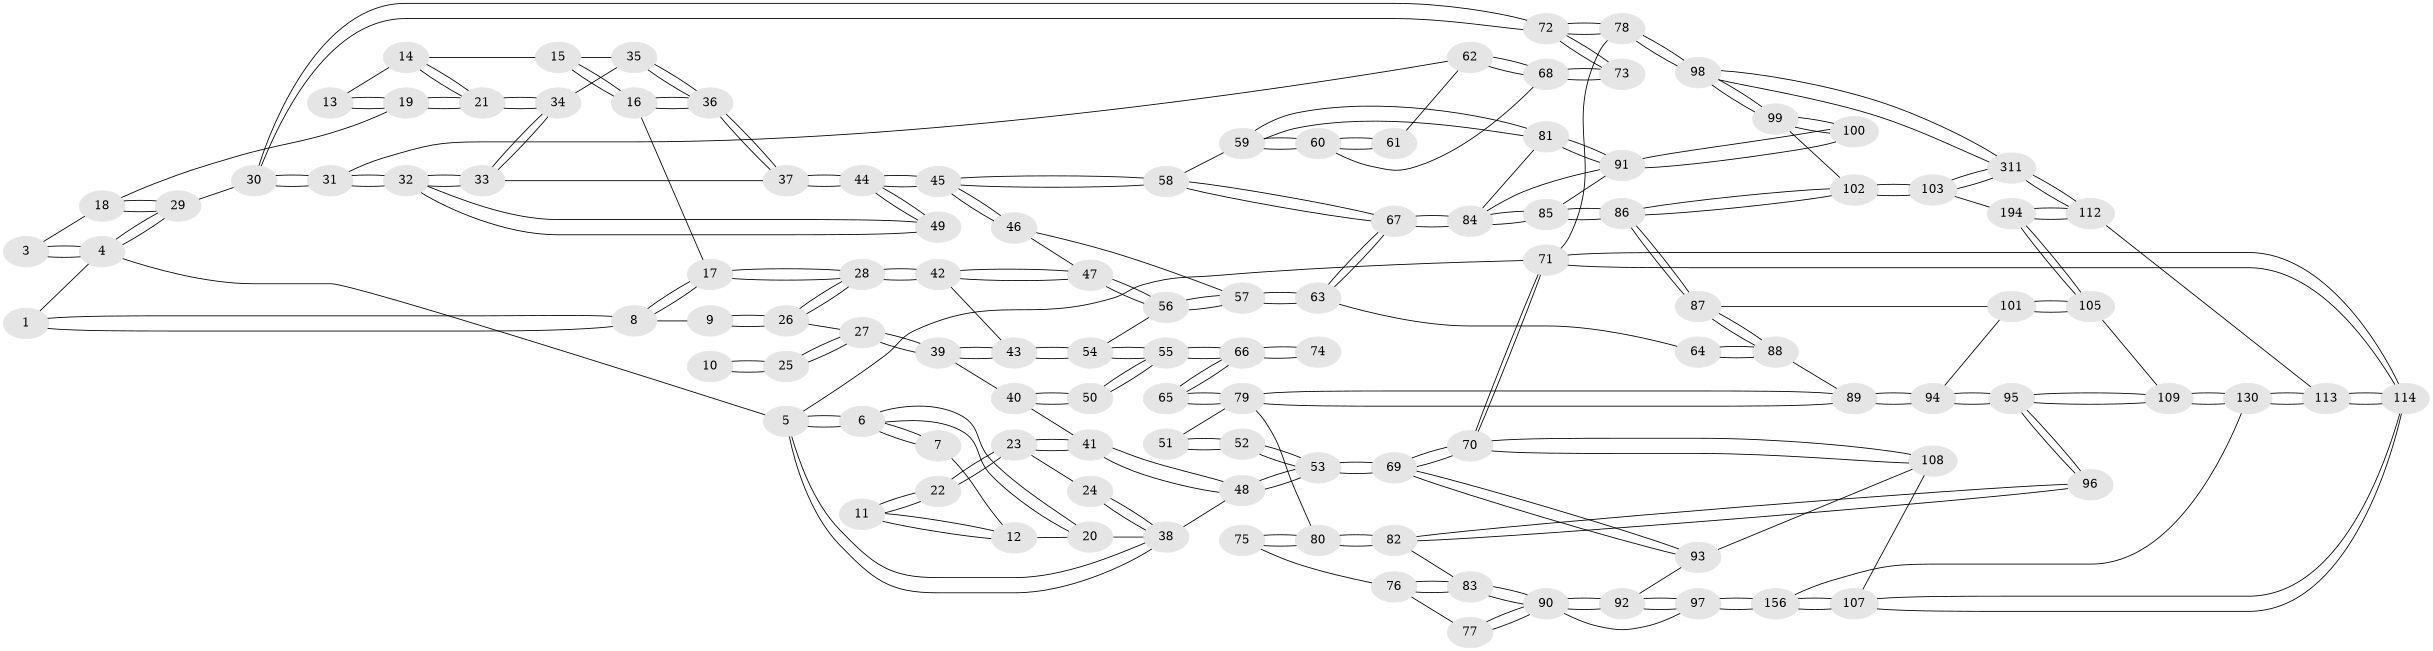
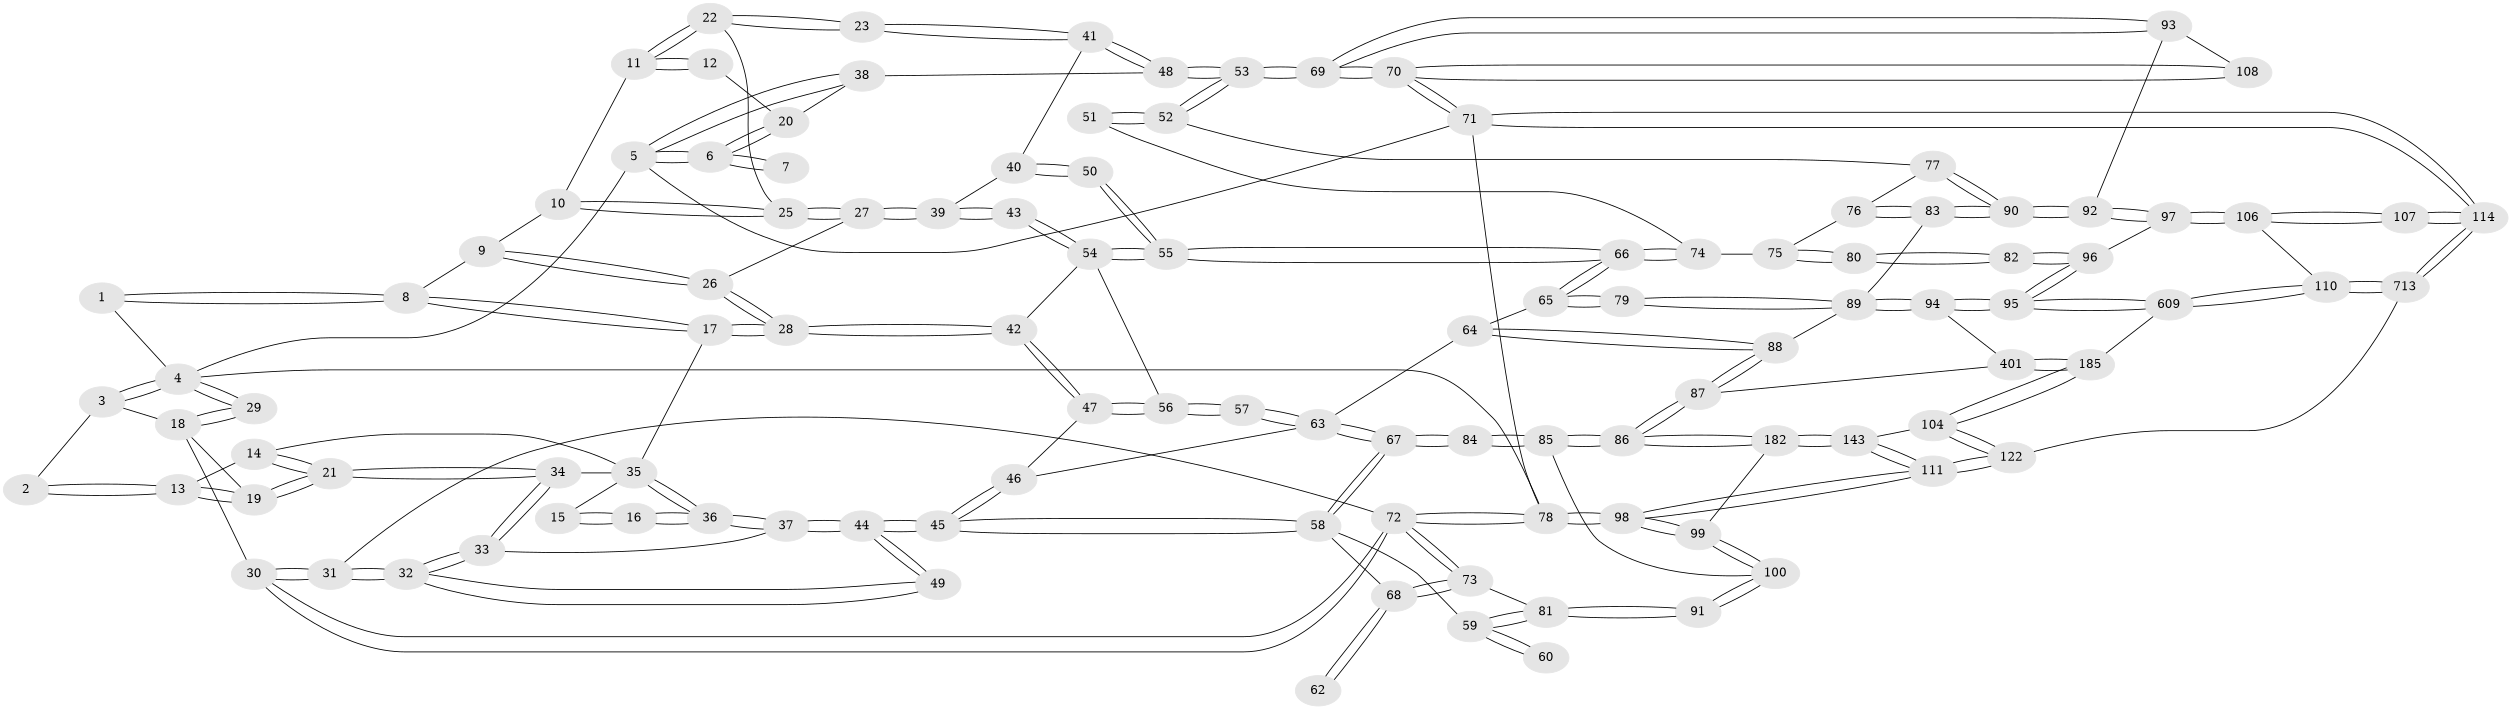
edge "14" -- "15": now "14" -- "35"
edge "22" -- "25": added
edge "62" -- "31": now "72" -- "31"
edge "11" -- "10": added
node "61": removed
edge "68" -- "60": now "68" -- "58"
edge "52" -- "77": added
node "311": label "311" -> "111"
edge "81" -- "84": now "81" -- "73"
edge "91" -- "84": removed
edge "91" -- "85": now "100" -- "85"
edge "16" -- "17": now "35" -- "17"
node "102": label "102" -> "182"
node "103": label "103" -> "143"
edge "30" -- "29": now "30" -- "18"
node "194": label "194" -> "104"
node "112": label "112" -> "122"
edge "10" -- "9": added
edge "74" -- "75": added
edge "46" -- "57": now "46" -- "63"
node "101": label "101" -> "401"
node "105": label "105" -> "185"
edge "65" -- "64": added
edge "42" -- "43": now "42" -- "54"
edge "4" -- "78": added
node "109": label "109" -> "609"
node "130": label "130" -> "110"
node "113": label "113" -> "713"
edge "79" -- "51": now "74" -- "51"
edge "79" -- "80": removed
node "2": added
edge "7" -- "12": removed
node "24": removed
edge "108" -- "107": removed
edge "82" -- "83": now "89" -- "83"
node "156": label "156" -> "106"
edge "90" -- "97": now "96" -- "97"
